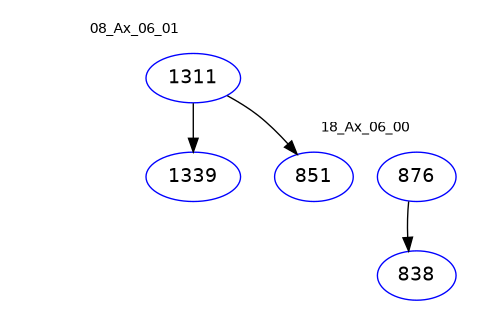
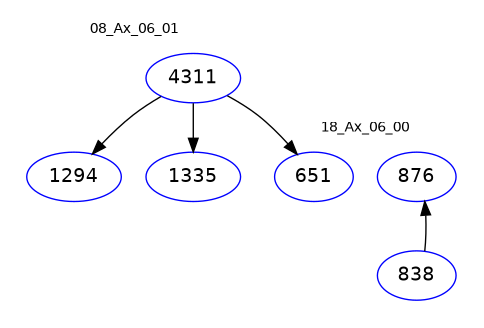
node "1311": label "1311" -> "4311"
node "1294": added
node "1339": label "1339" -> "1335"
node "851": label "851" -> "651"
edge "876" -> "838": reversed
